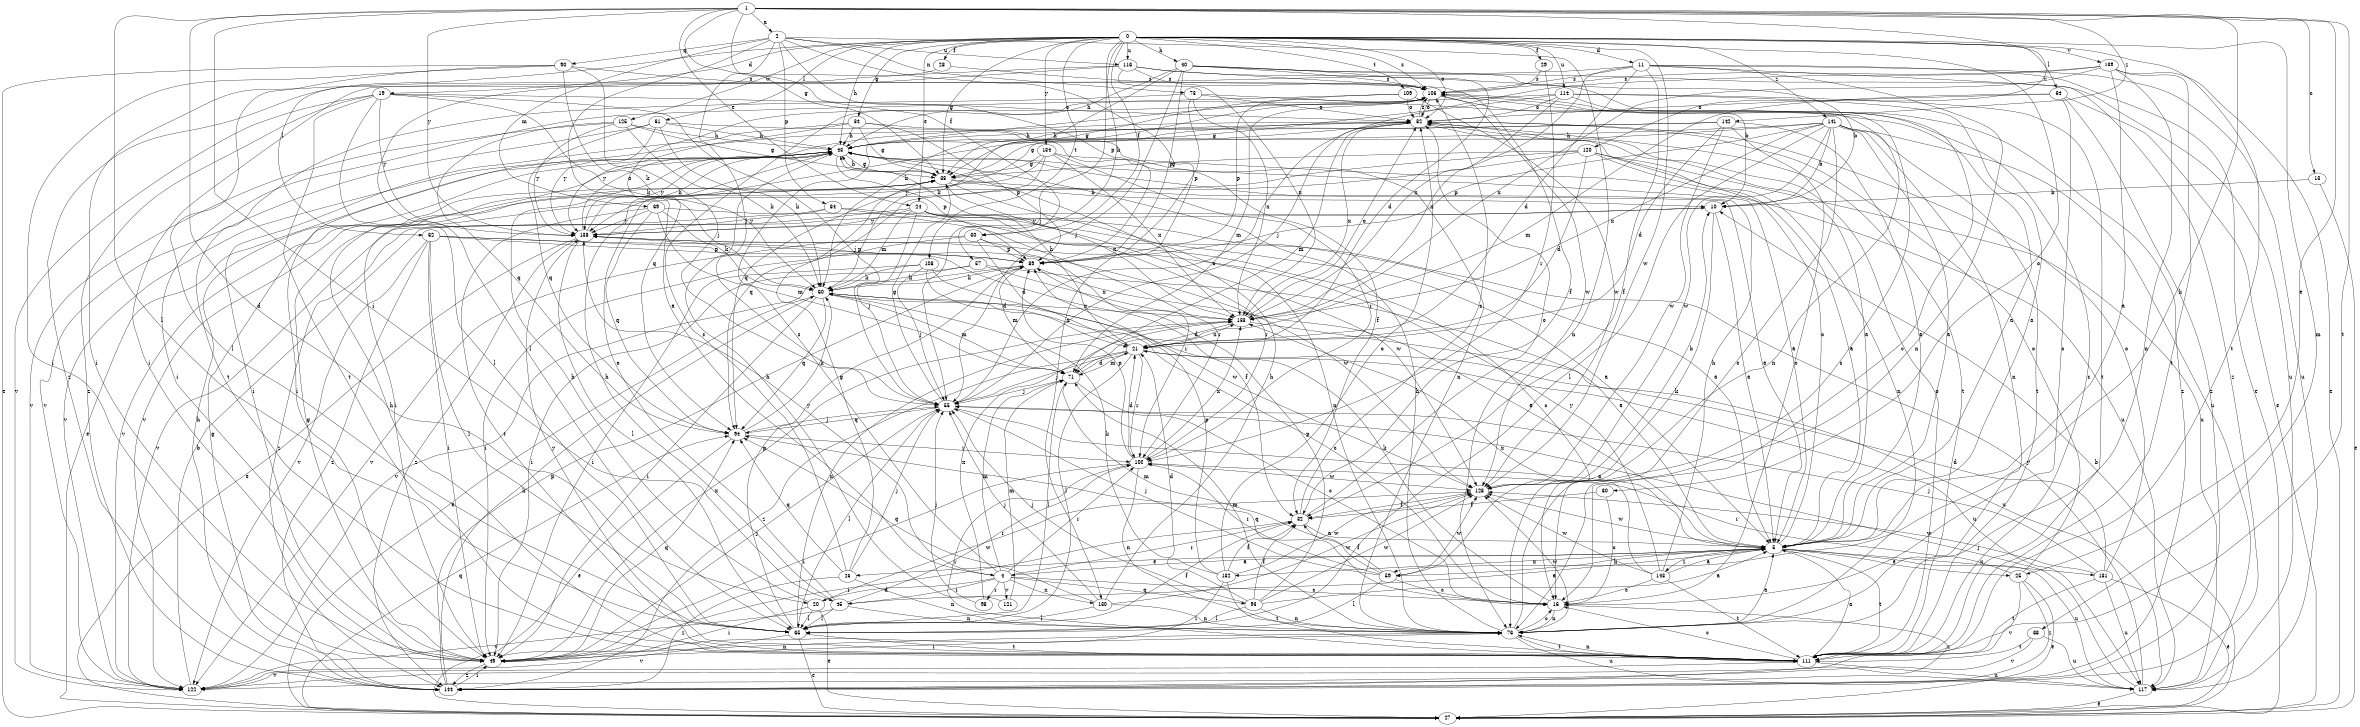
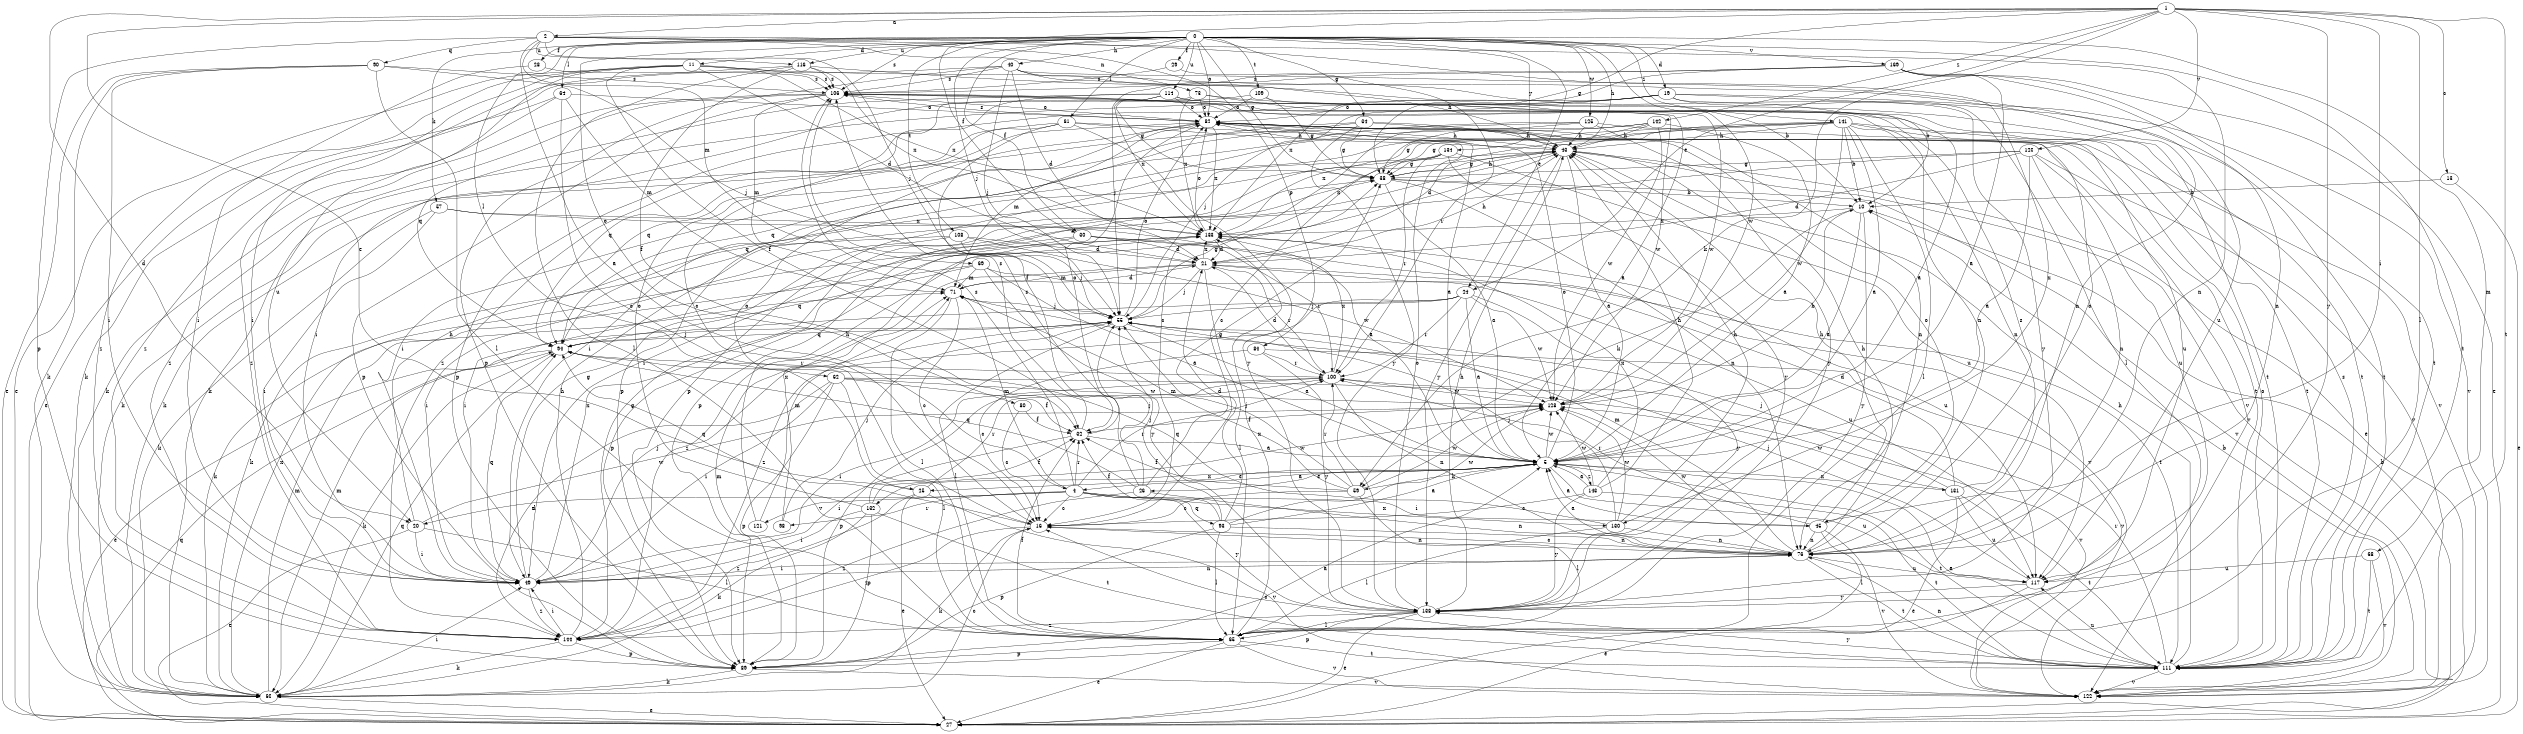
edge "11" -> "117": now "11" -> "20"
edge "38" -> "133": now "10" -> "133"
